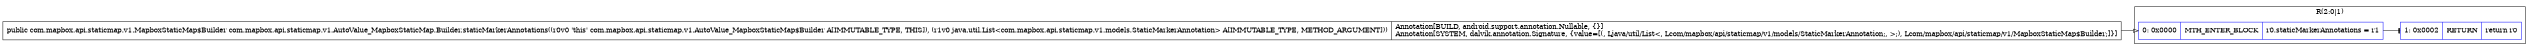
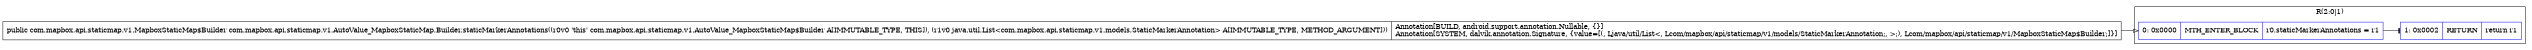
node "1: 0x0002": text "return r0" -> "return r1"
